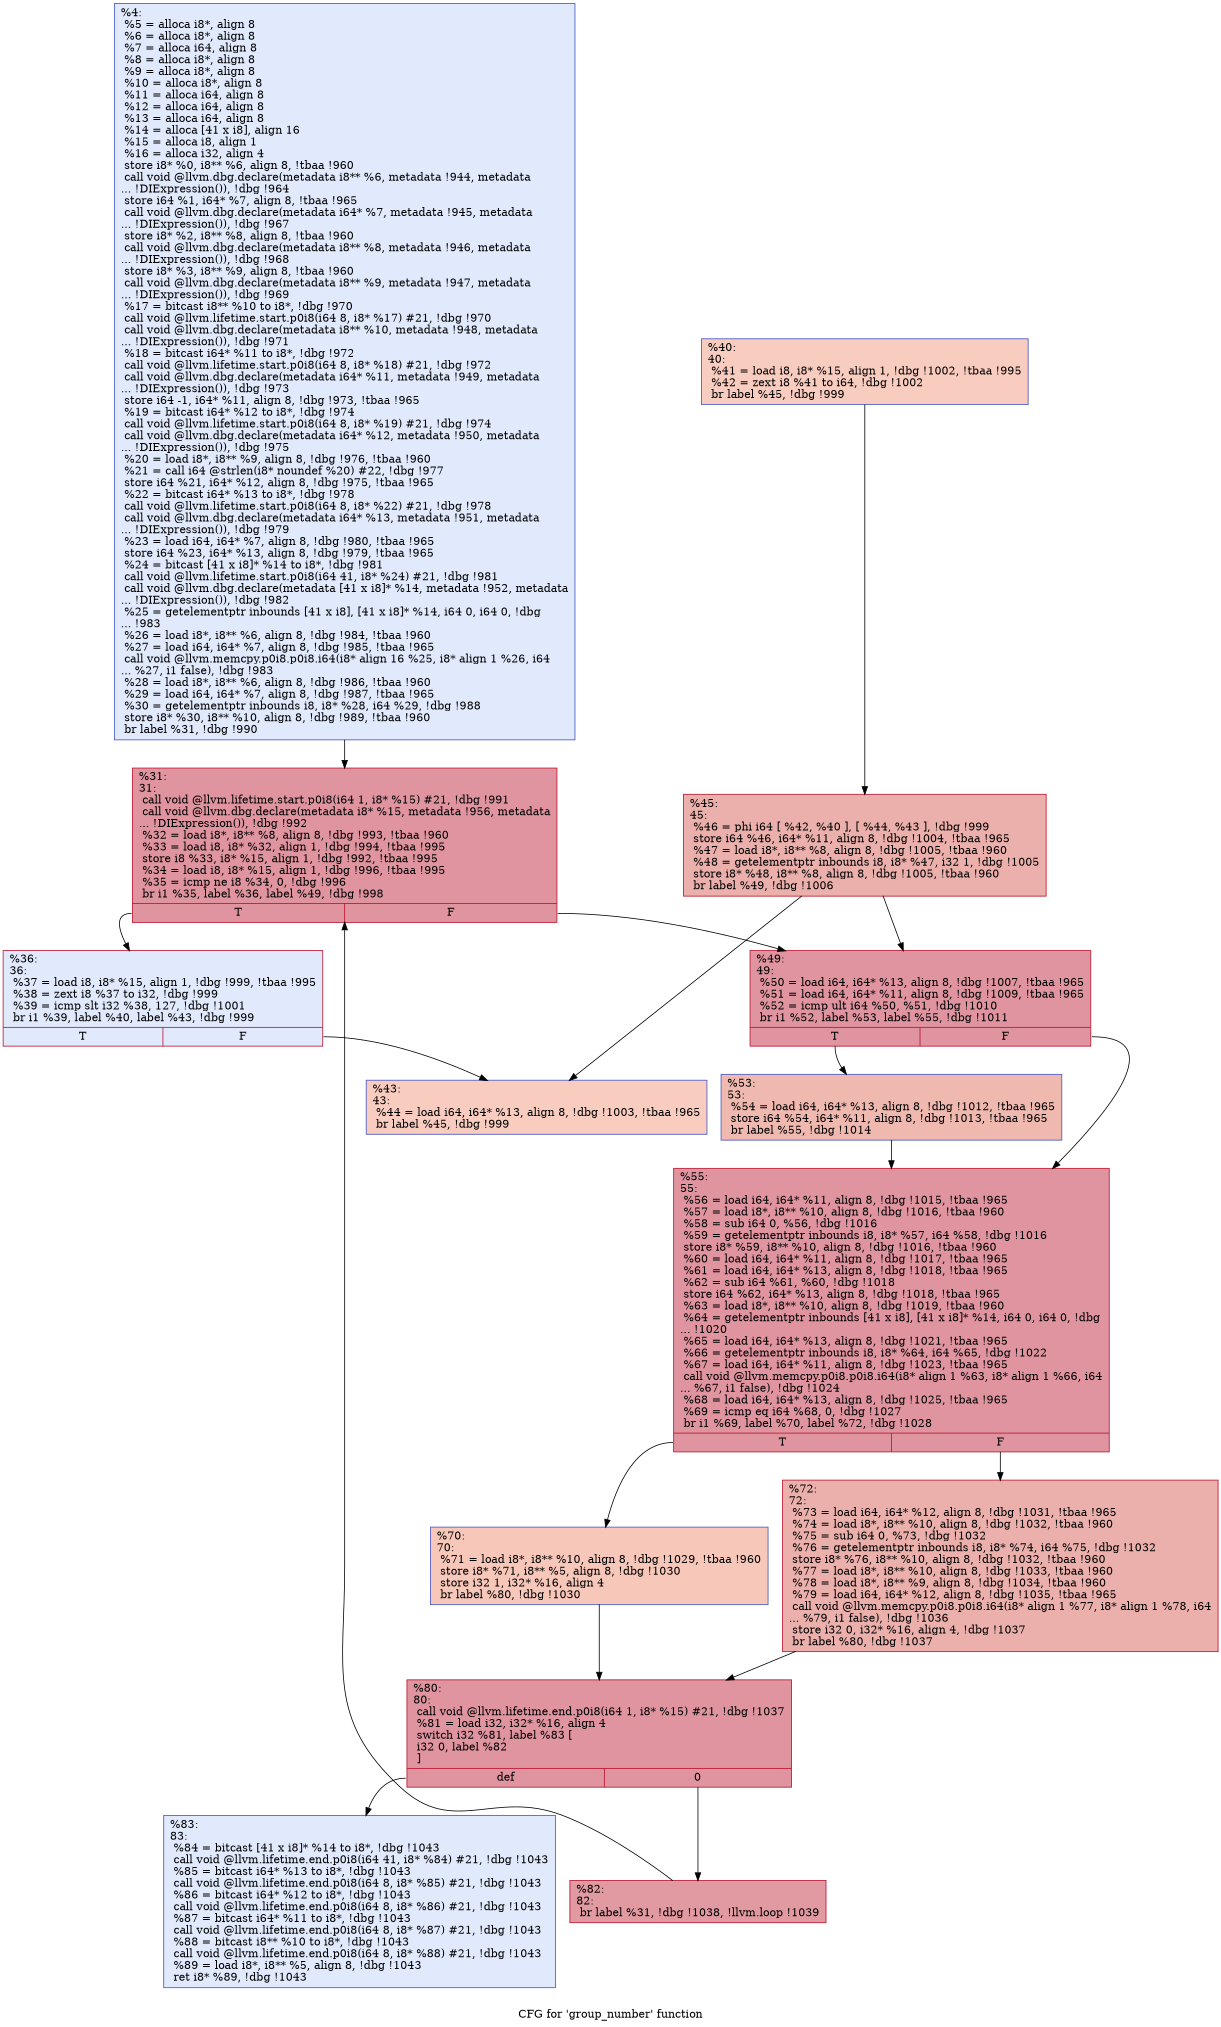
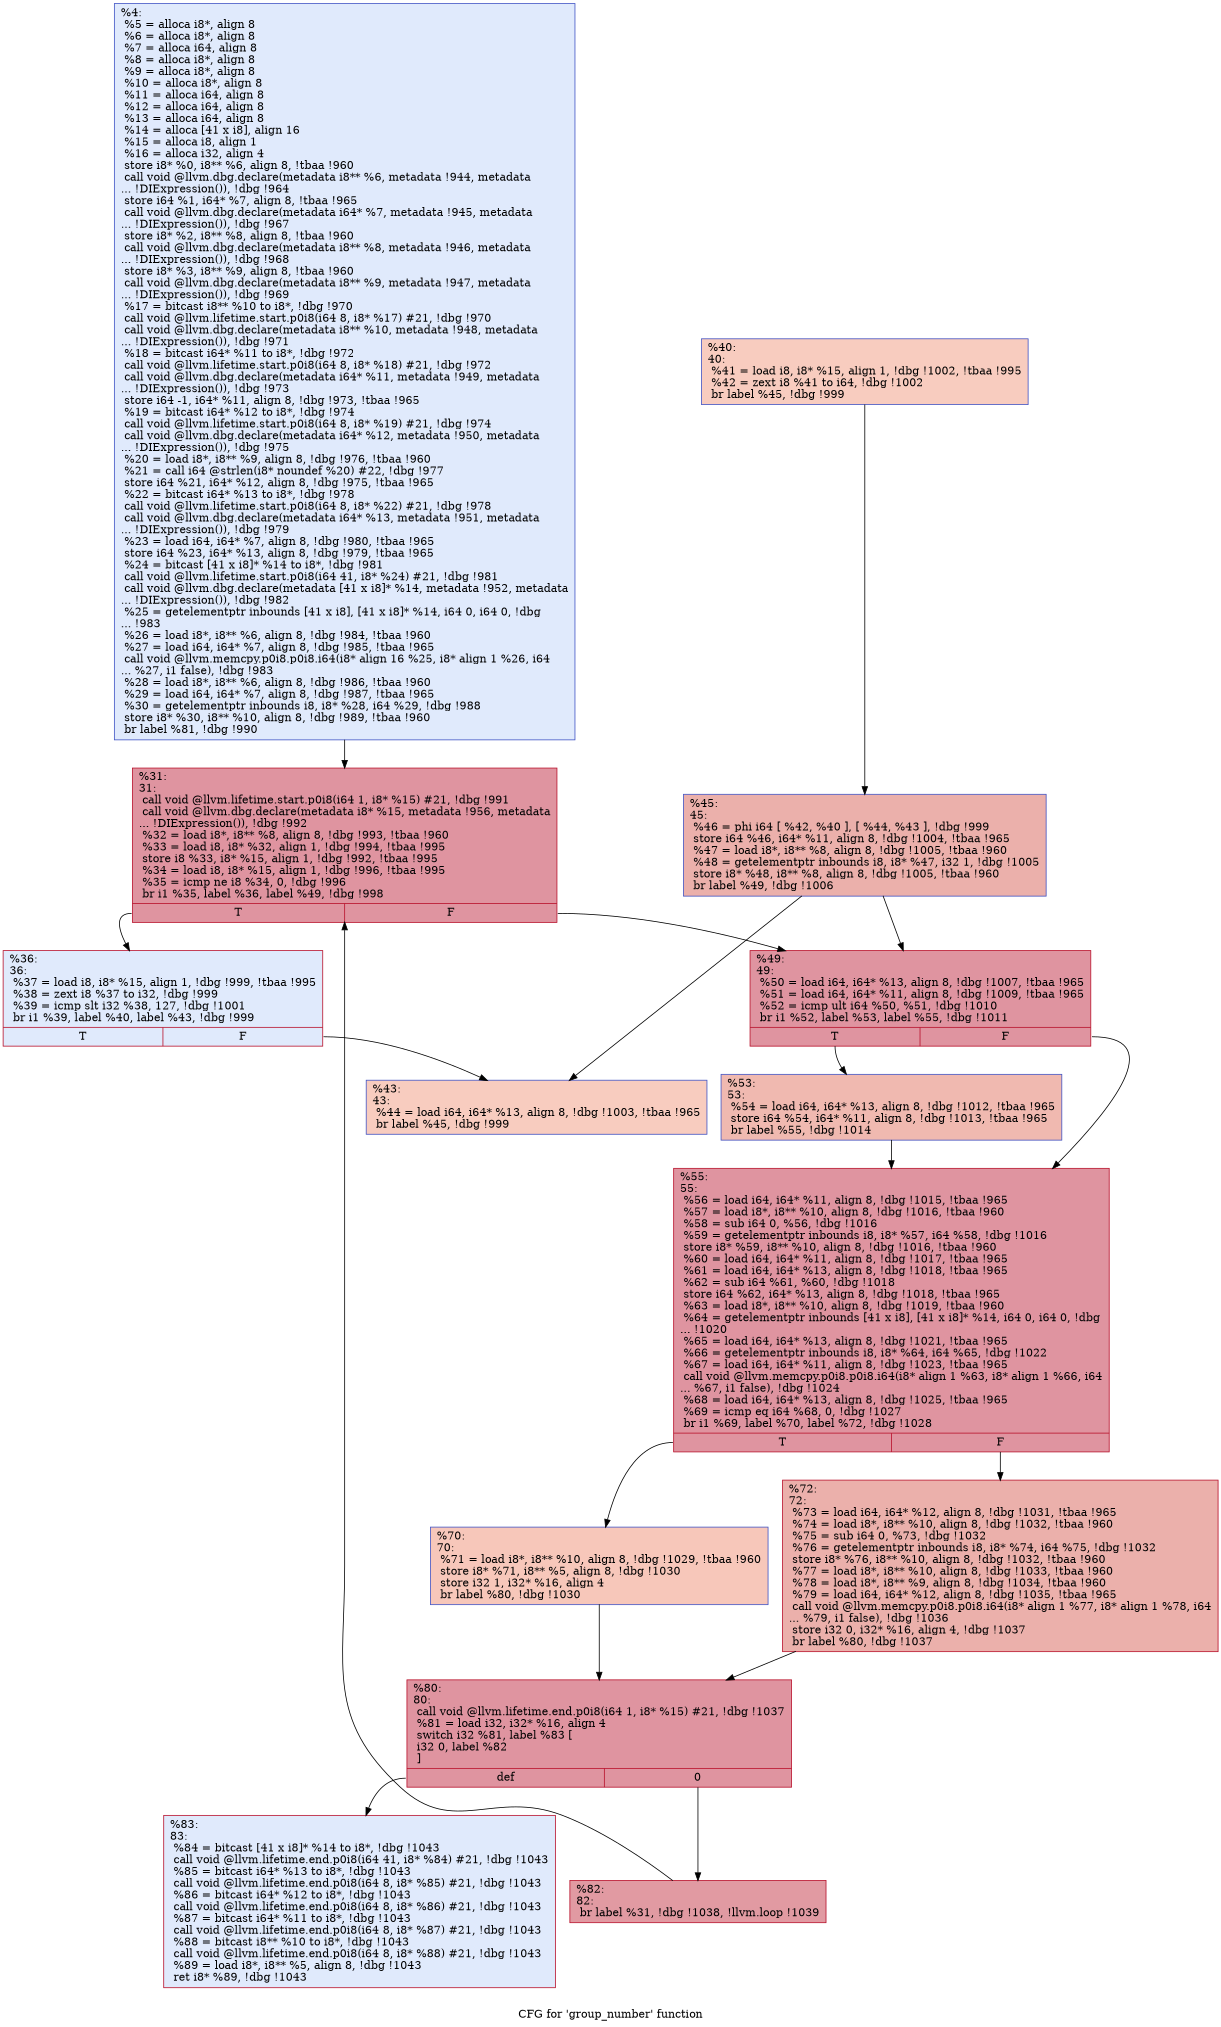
node "%4:": text "br label %31, !dbg !990" -> "br label %81, !dbg !990"
node "%45:": color #b70d28ff -> #3d50c3ff
node "%83:": color #3d50c3ff -> #b70d28ff
